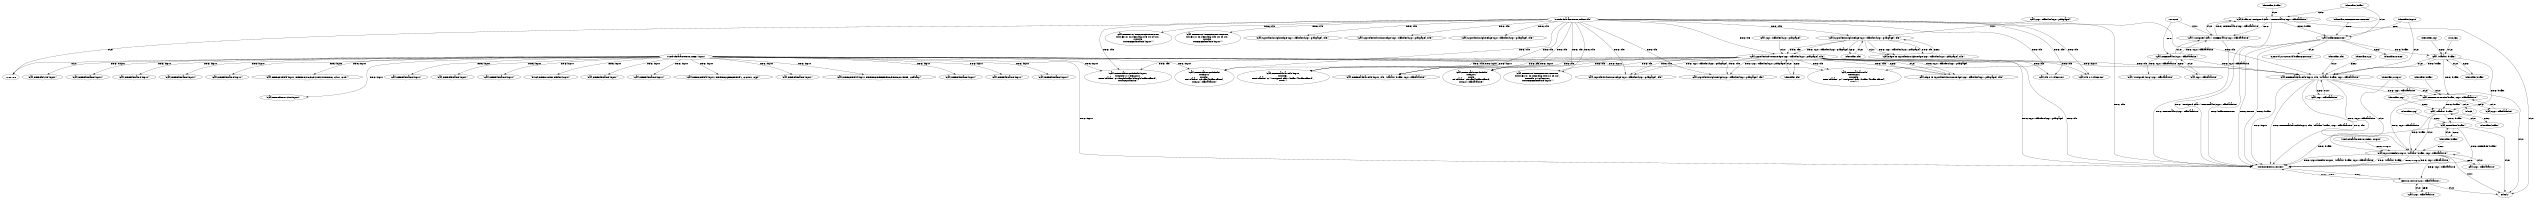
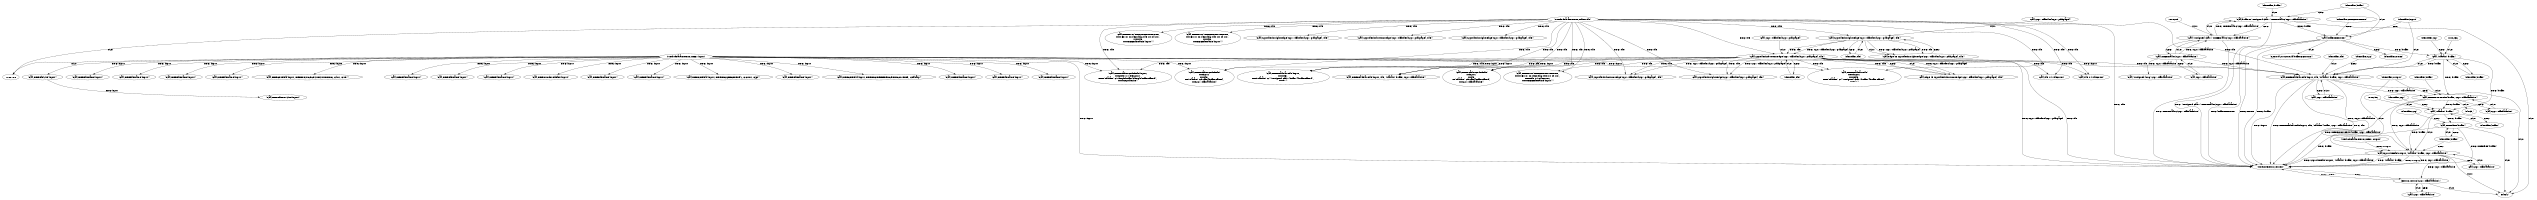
node "(Identifier,TIFF2PDF_MODULE)": label "(Identifier,TIFF2PDF_MODULE)" -> "(Identifier,TIFF2PDF_PDF)"
edge "1000205" -> "(Call,_TIFFmalloc(t2p->tiff_datasize))": now "(Call,(unsigned char*) _TIFFmalloc(t2p->tiff_datasize))" -> "(Call,_TIFFmalloc(t2p->tiff_datasize))"
edge "(MethodParameterIn,TIFF* input)" -> "(Call,TIFFTileRowSize(input))": now "(Call,TIFFTileSize(input))" -> "(Call,TIFFTileRowSize(input))"
edge "(MethodParameterIn,TIFF* input)" -> "(Call,TIFFTileSize(input))": label "DDG: output" -> "DDG: input"
node "(Block,TIFFNumberOfTiles(input))": label "(Block,TIFFNumberOfTiles(input))" -> "(Call,TIFFNumberOfTiles(input))"
edge "(Identifier,output)" -> "(Call,TIFFReverseBits(buffer, t2p->tiff_datasize))": label "AST: " -> "CFG: "
node "1000256": added
edge "(Call,TIFFReverseBits(buffer, t2p->tiff_datasize))" -> "(MethodReturn,tsize_t)": added, label "DDG: TIFFReverseBits(buffer, t2p->tiff_datasize)"
